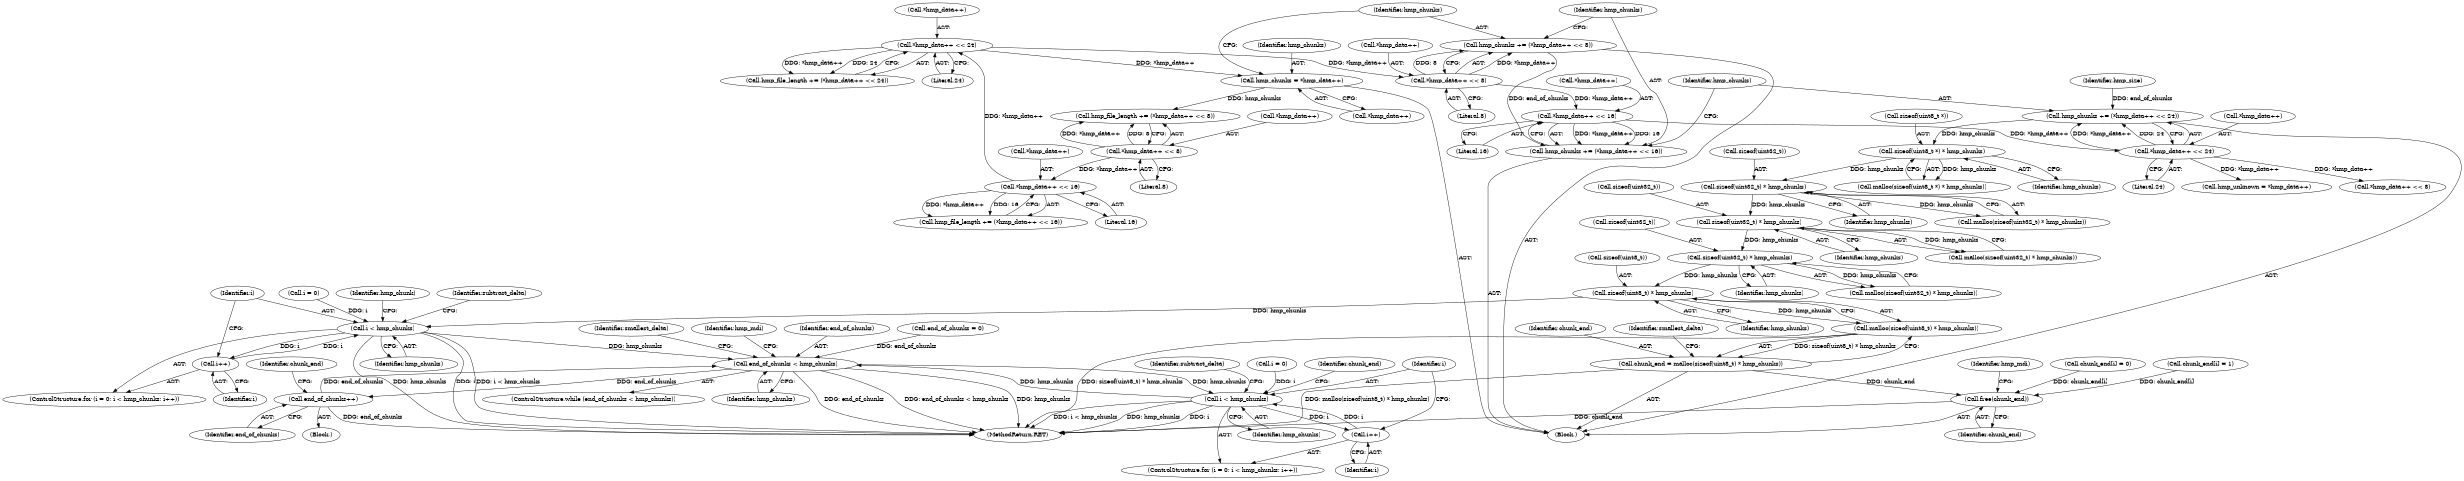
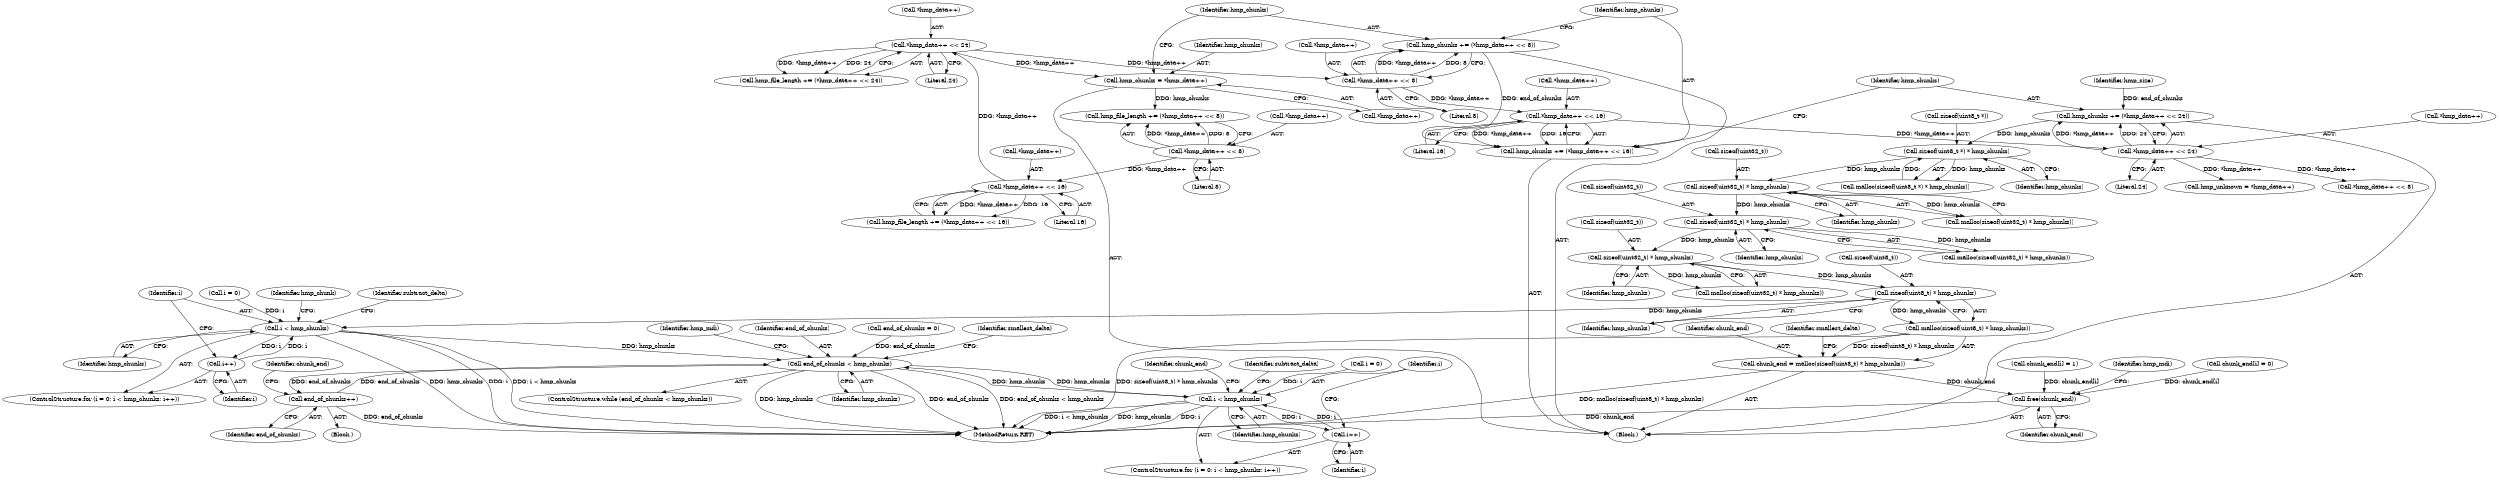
edge "(Call,malloc(sizeof(uint8_t *) * hmp_chunks))" -> "(Call,sizeof(uint8_t *) * hmp_chunks)": label "CFG: " -> "DDG: "
edge "(Call,chunk_end = malloc(sizeof(uint8_t) * hmp_chunks))" -> "(Call,malloc(sizeof(uint8_t) * hmp_chunks))": removed, label "CFG:"
